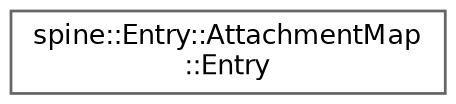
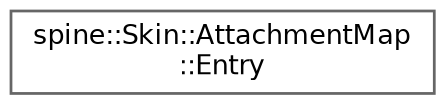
node "spine::Entry::AttachmentMap ::Entry": label "spine::Entry::AttachmentMap ::Entry" -> "spine::Skin::AttachmentMap ::Entry"
